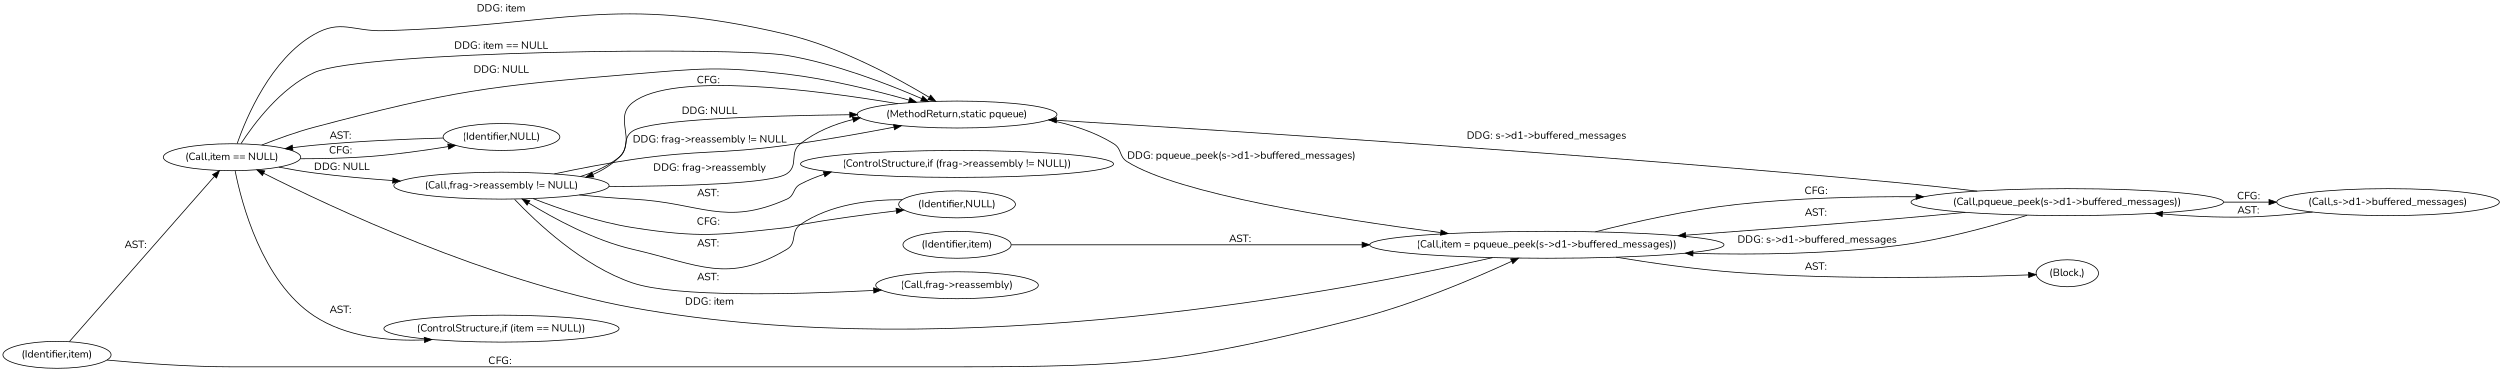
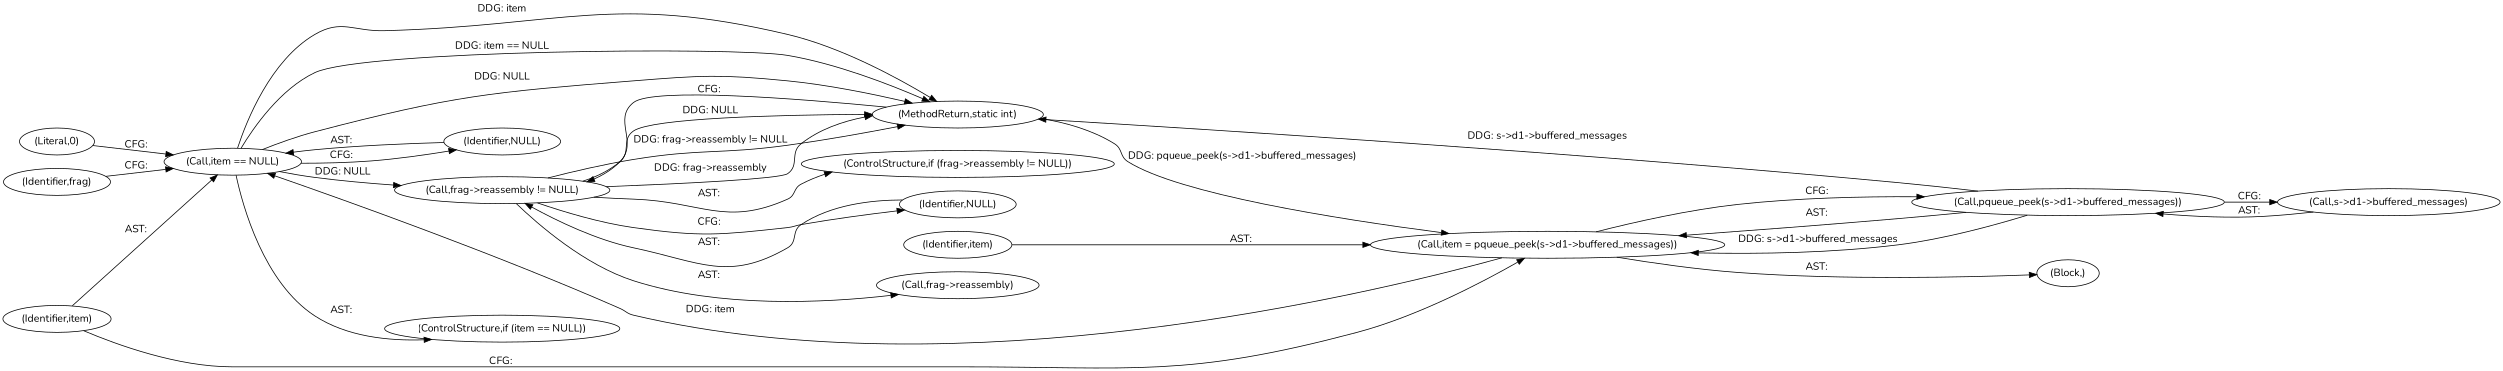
node "(MethodReturn,static pqueue)": label "(MethodReturn,static pqueue)" -> "(MethodReturn,static int)"
node "(Literal,0)": added
node "(Identifier,frag)": added
